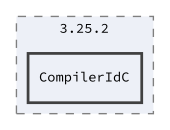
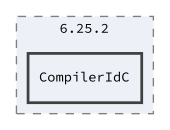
cluster "3.25.2": label "3.25.2" -> "6.25.2"
